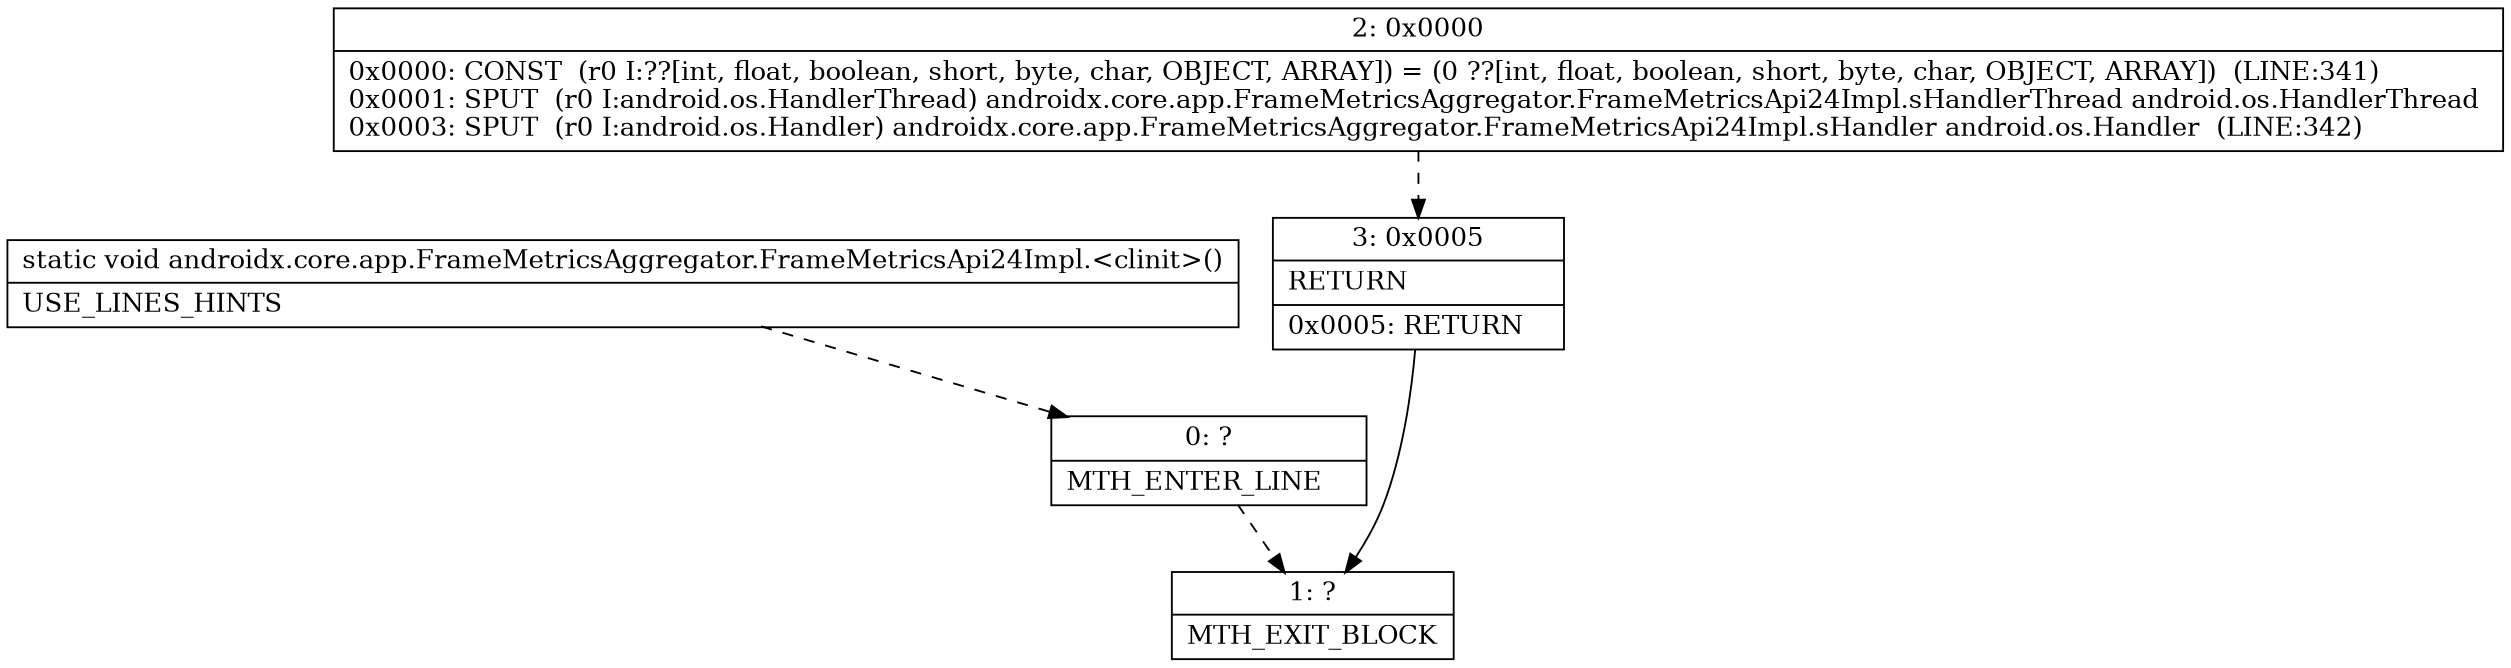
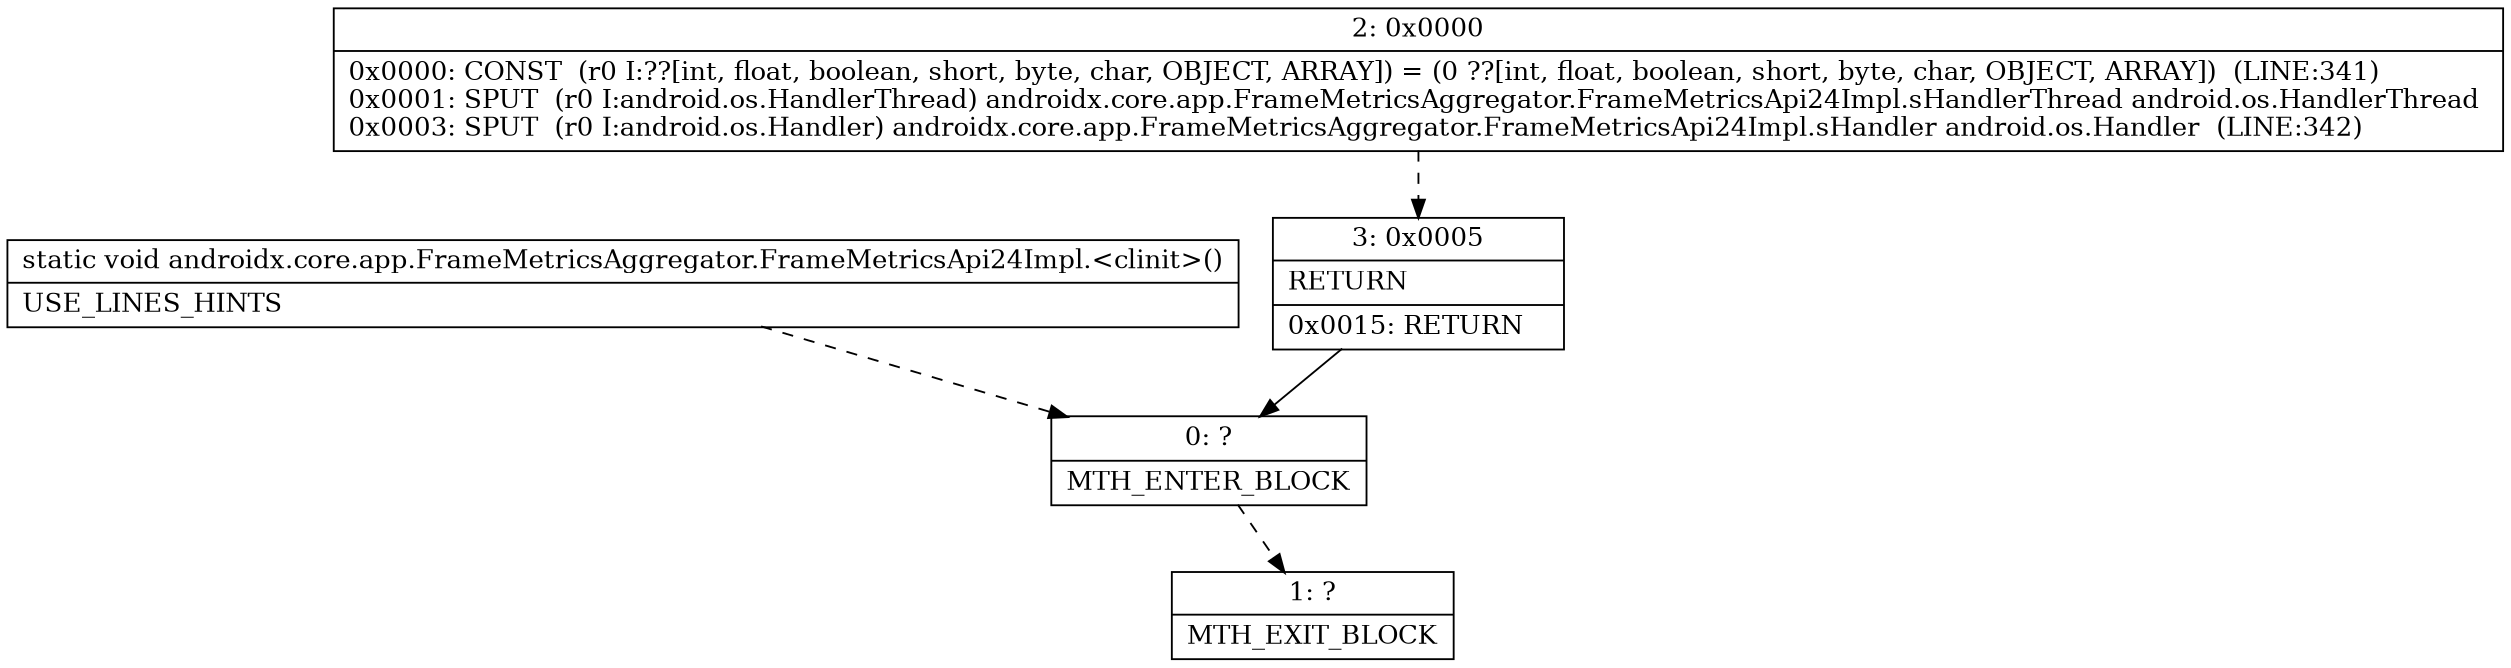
node "3: 0x0005": text "0x0005: RETURN" -> "0x0015: RETURN"
edge "3: 0x0005" -> "1: ?": now "3: 0x0005" -> "0: ?"
node "0: ?": text "MTH_ENTER_LINE" -> "MTH_ENTER_BLOCK"
